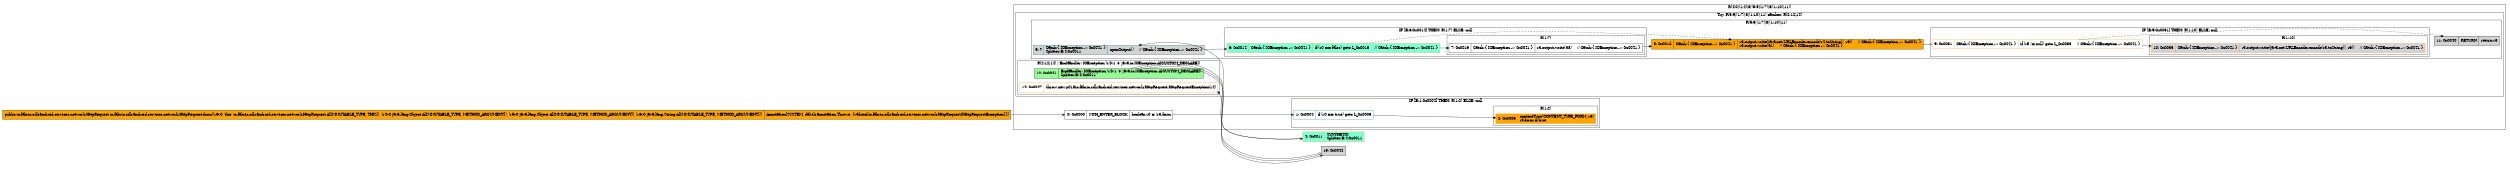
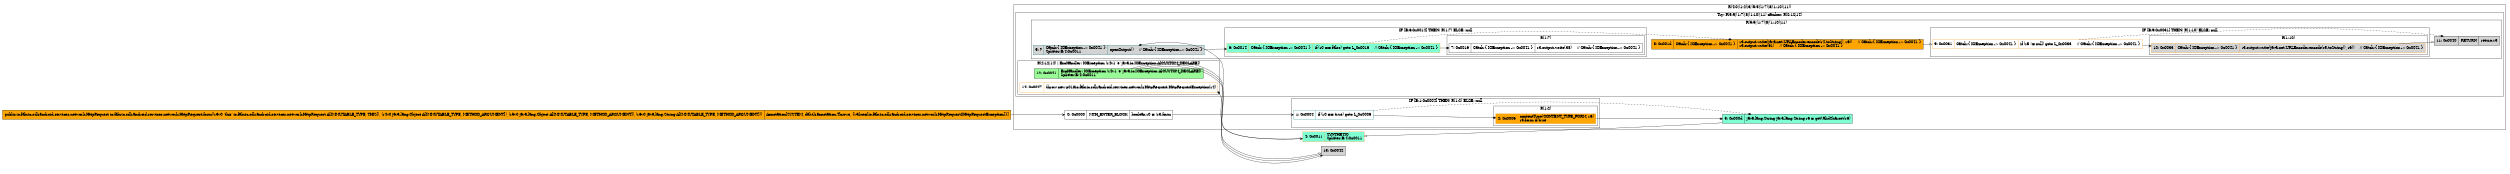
edge "10: 0x0033" -> "11: 0x0040": added
edge "7: 0x0016" -> "8: 0x001d": removed
node "3: 0x000d": added
